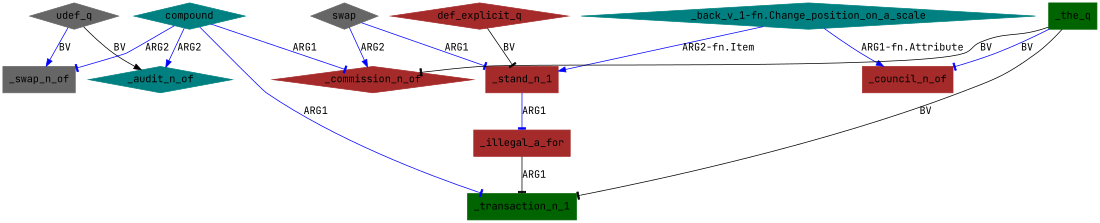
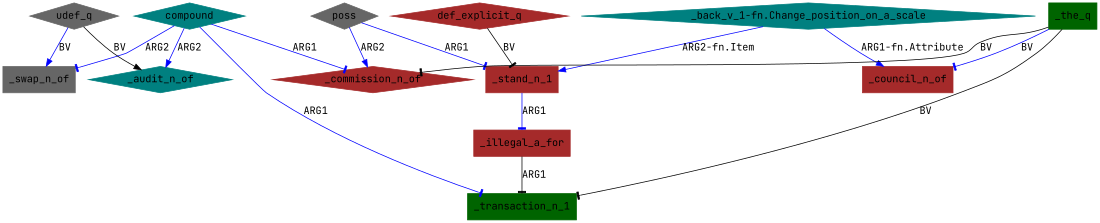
node "swap": label "swap" -> "poss"
